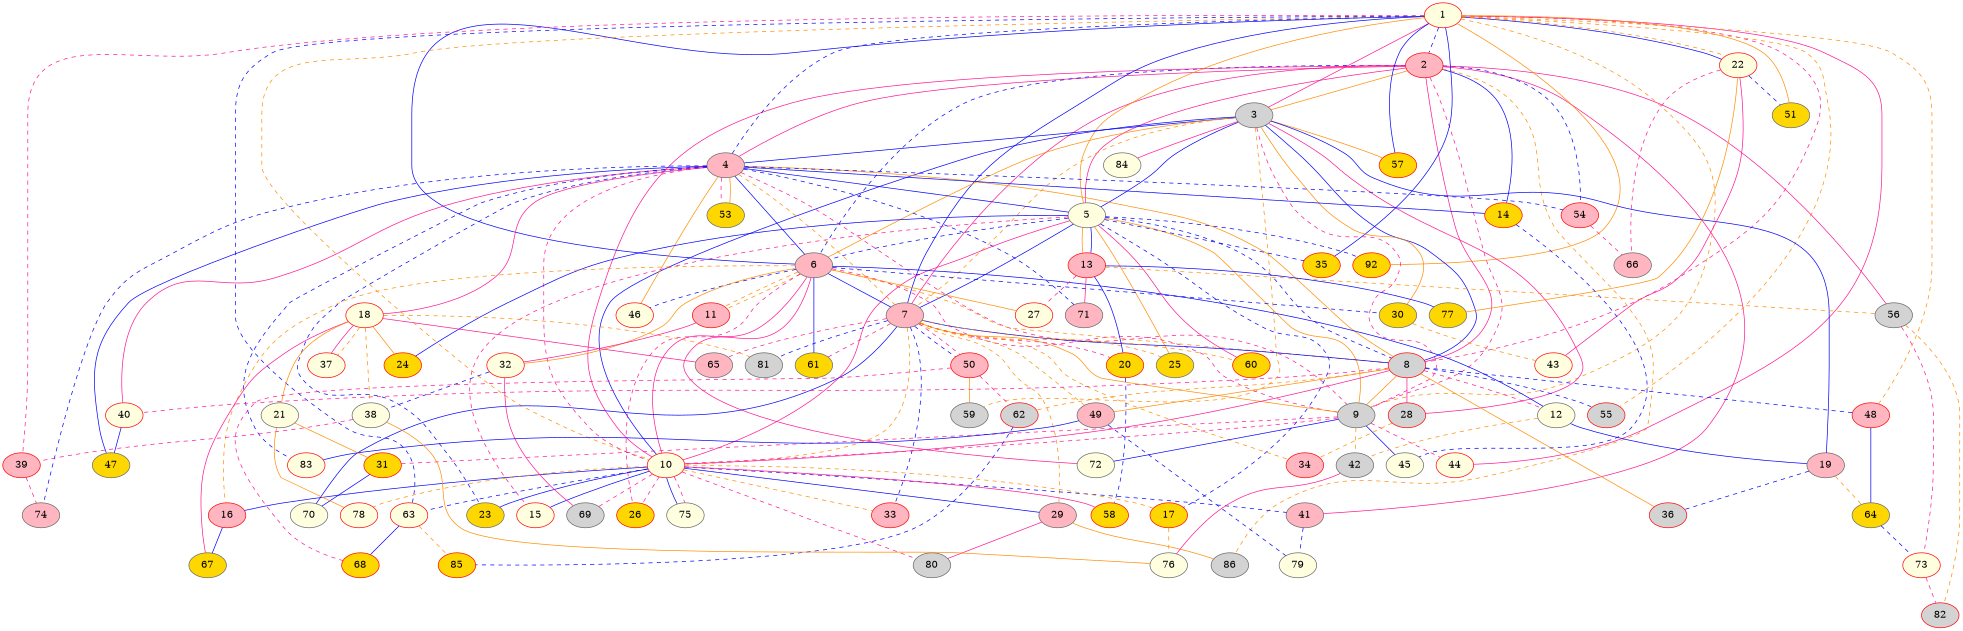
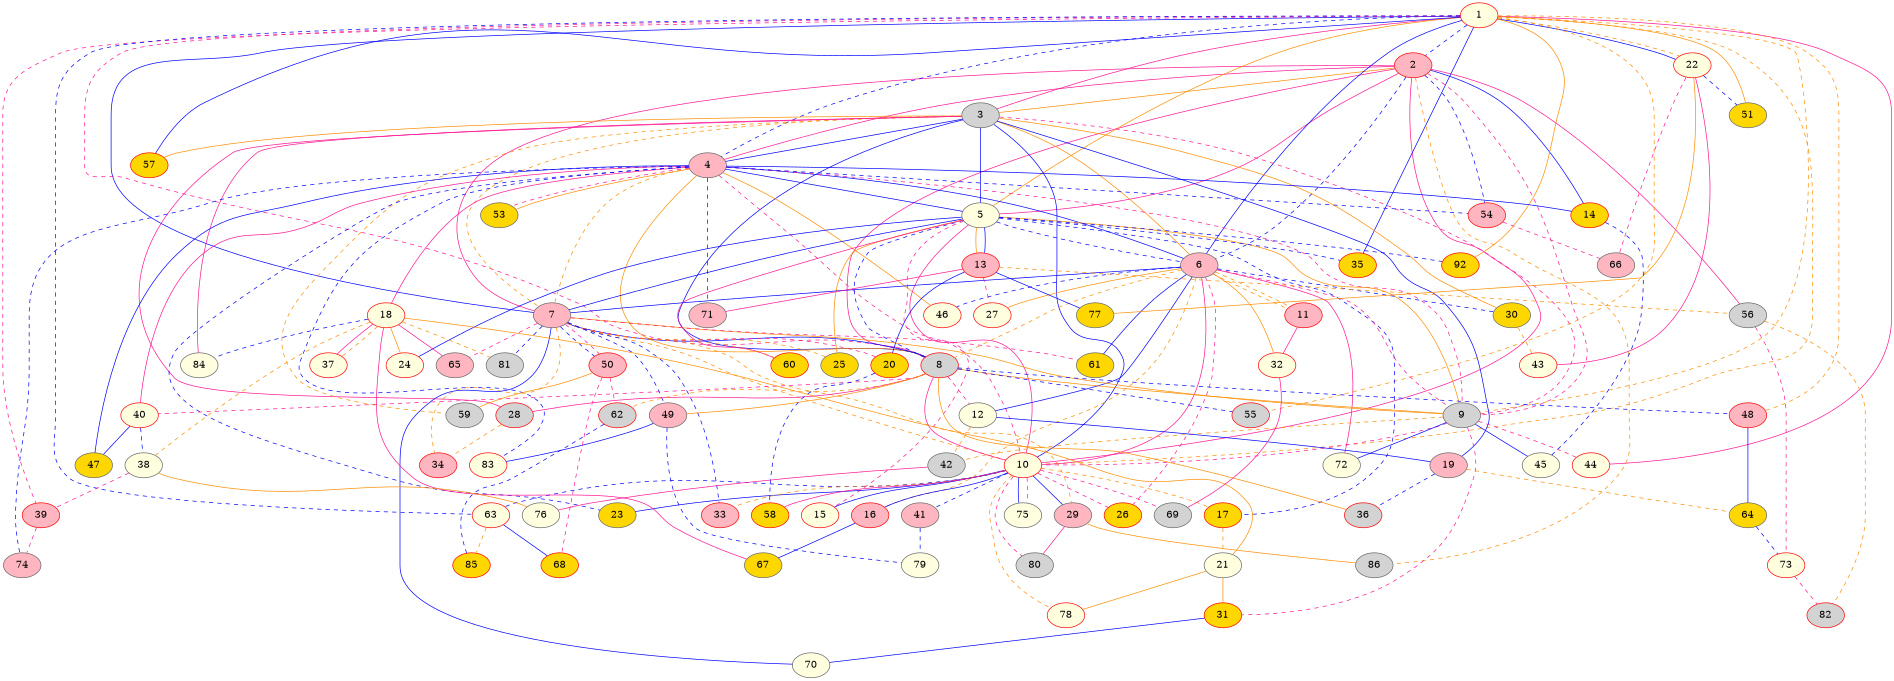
edge "18" -- "84": added
edge "7" -- "49": color darkorange -> blue
node "24": fillcolor gold -> lightyellow
edge "2" -- "41": removed
edge "32" -- "38": now "40" -- "38"
edge "17" -- "76": now "17" -- "21"
